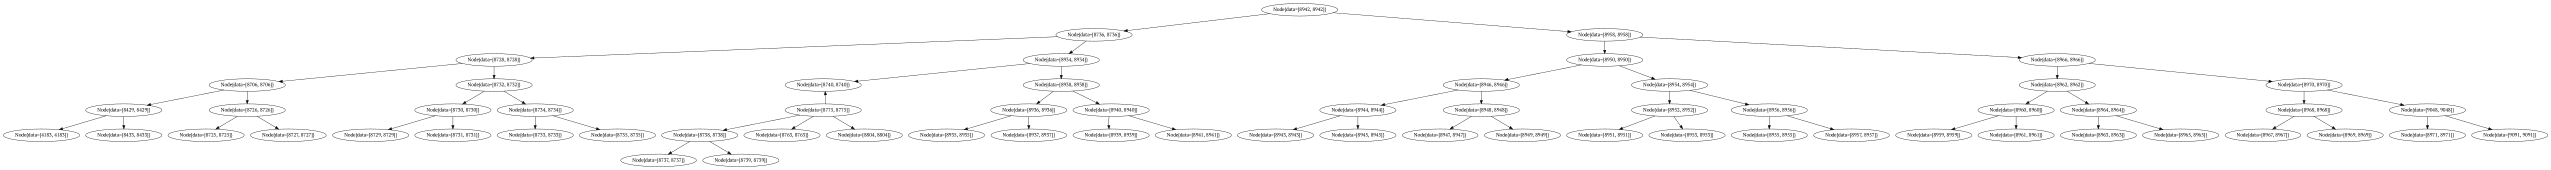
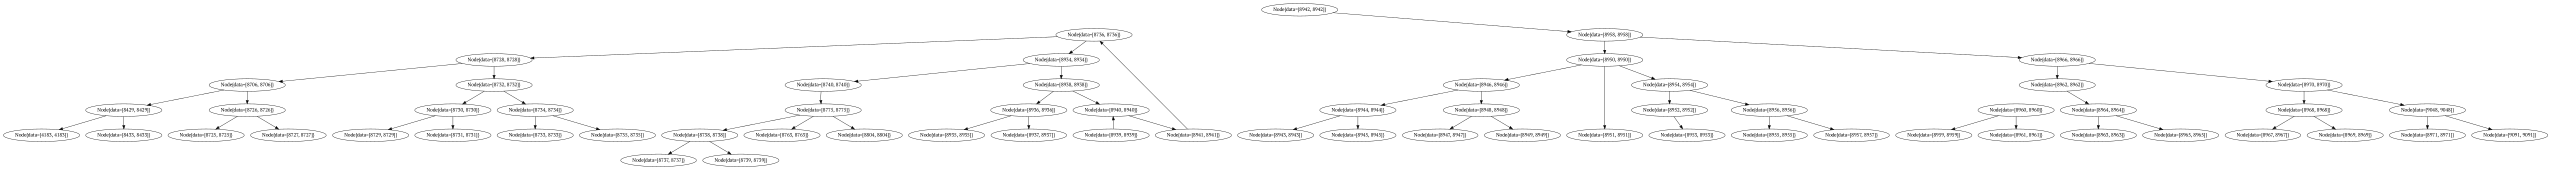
edge "Node{data=[8942, 8942]}" -> "Node{data=[8736, 8736]}": now "Node{data=[8941, 8941]}" -> "Node{data=[8736, 8736]}"
edge "Node{data=[8962, 8962]}" -> "Node{data=[8960, 8960]}": removed
edge "Node{data=[8775, 8775]}" -> "Node{data=[8740, 8740]}": reversed
edge "Node{data=[8940, 8940]}" -> "Node{data=[8939, 8939]}": reversed
edge "Node{data=[8952, 8952]}" -> "Node{data=[8951, 8951]}": now "Node{data=[8950, 8950]}" -> "Node{data=[8951, 8951]}"
